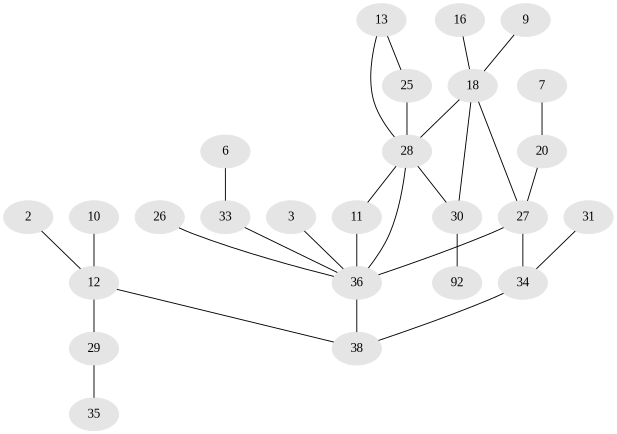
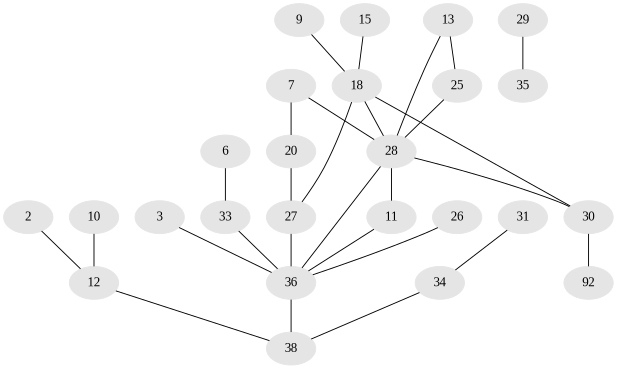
node "16": label "16" -> "15"
edge "7" -- "28": added
edge "27" -- "34": removed
edge "12" -- "29": removed
